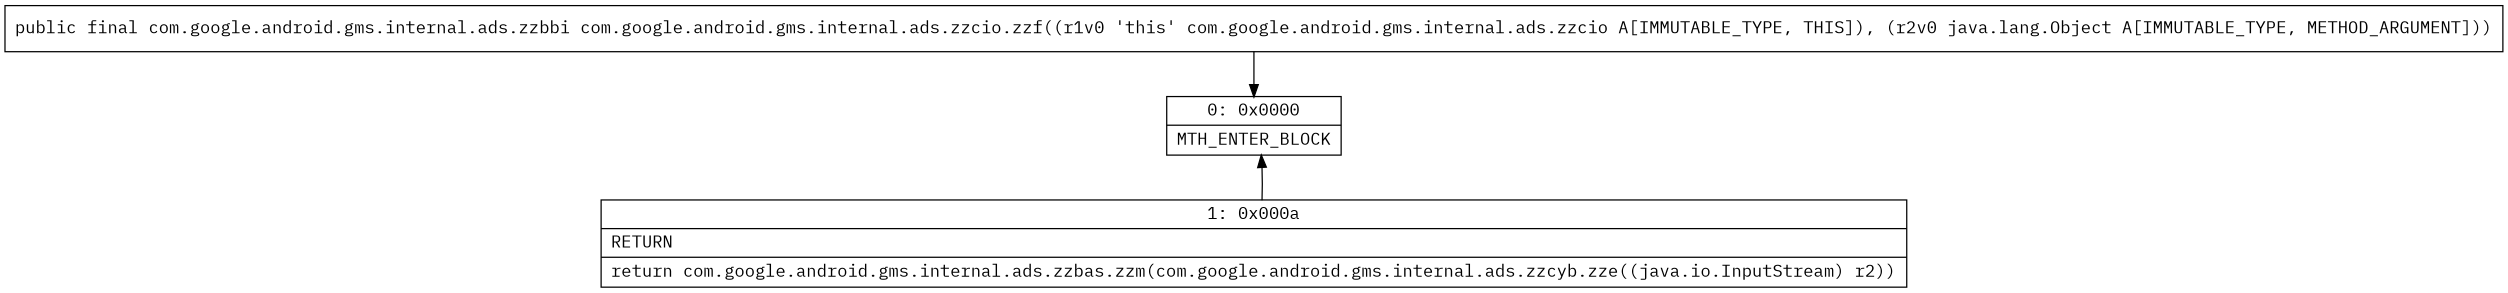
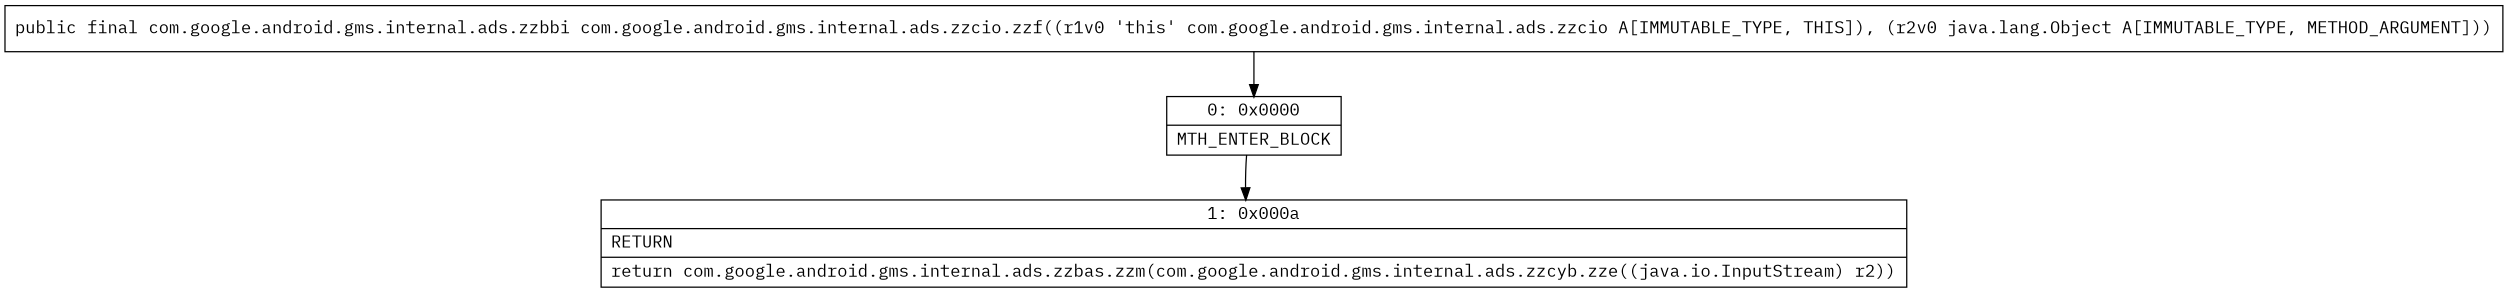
edge "1: 0x000a" -> "0: 0x0000": reversed
